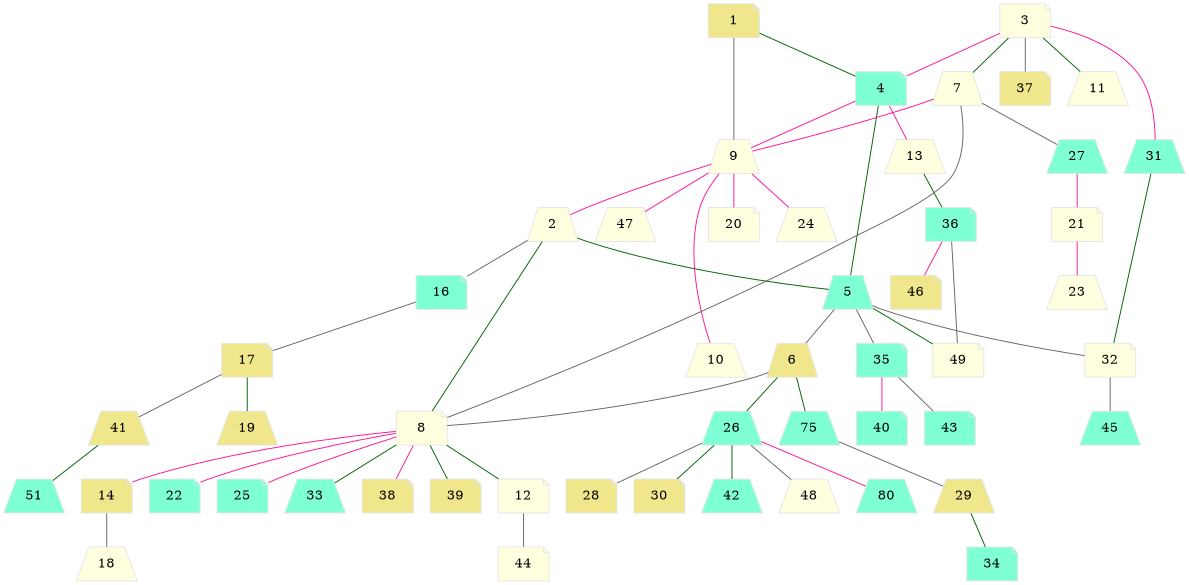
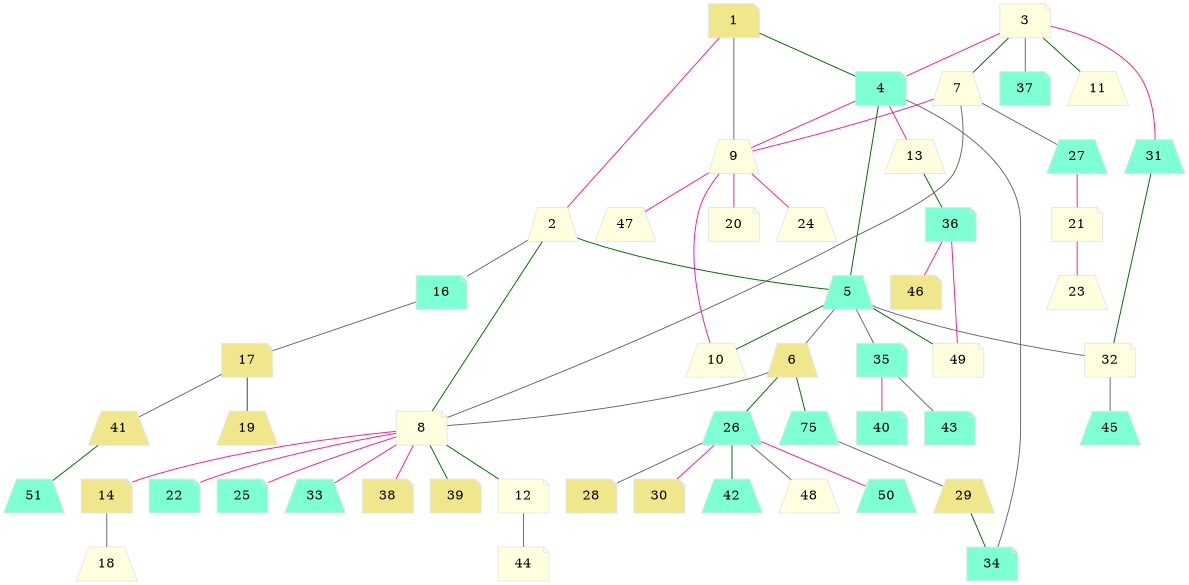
node "37": fillcolor khaki -> aquamarine
edge "9" -- "2": now "1" -- "2"
edge "36" -- "49": color gray40 -> deeppink
edge "4" -- "34": added
edge "5" -- "10": added
edge "26" -- "30": color darkgreen -> deeppink
edge "8" -- "33": color darkgreen -> deeppink
node "80": label "80" -> "50"
